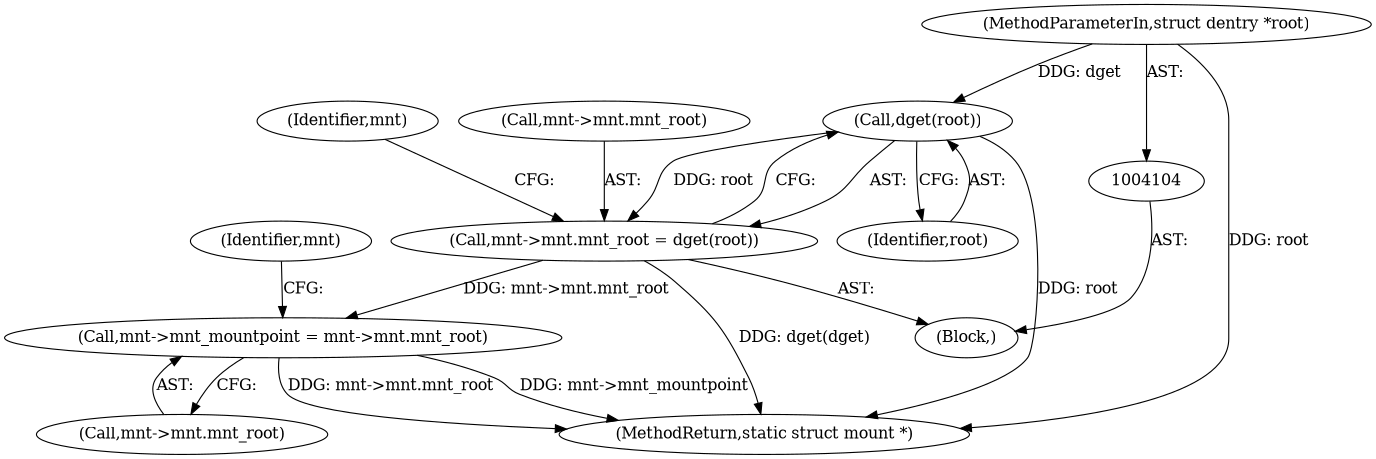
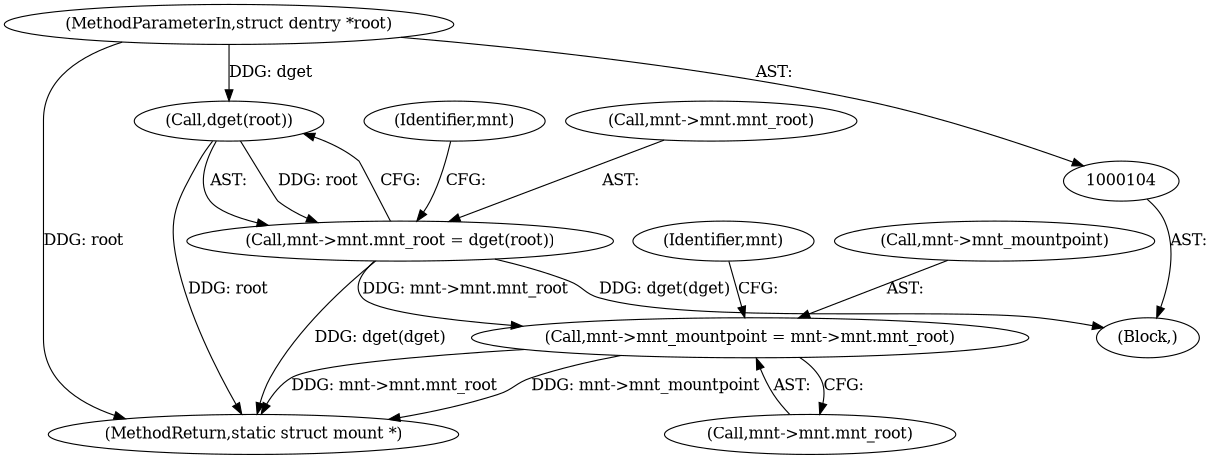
node "1004104": label "1004104" -> "1000104"
node "(Identifier,root)": removed
node "(Call,mnt->mnt_mountpoint)": added
edge "(Call,mnt->mnt.mnt_root = dget(root))" -> "(Block,)": label "AST: " -> "DDG: dget(dget)"
